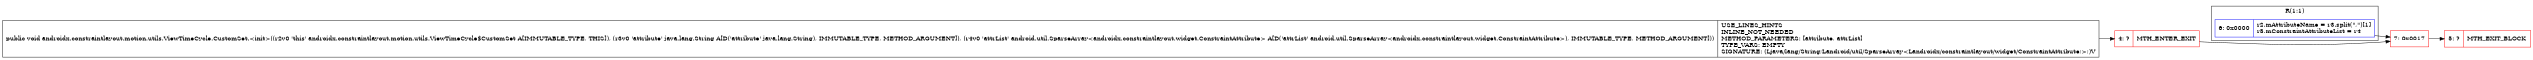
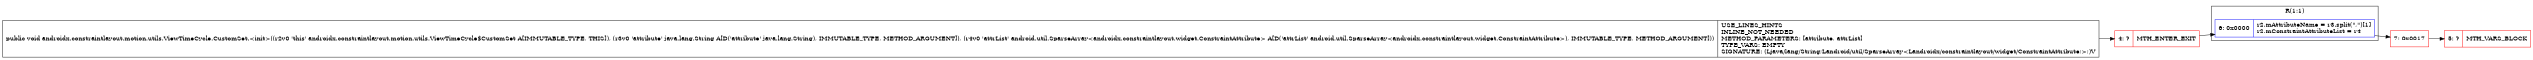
node "6: 0x0000": text "r5.mConstraintAttributeList = r4" -> "r2.mConstraintAttributeList = r4"
node "5: ?": text "MTH_EXIT_BLOCK" -> "MTH_VARS_BLOCK"
edge "4: ?" -> "7: 0x0017": now "4: ?" -> "6: 0x0000"
